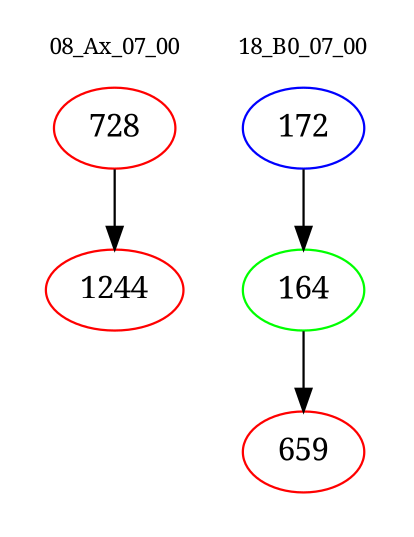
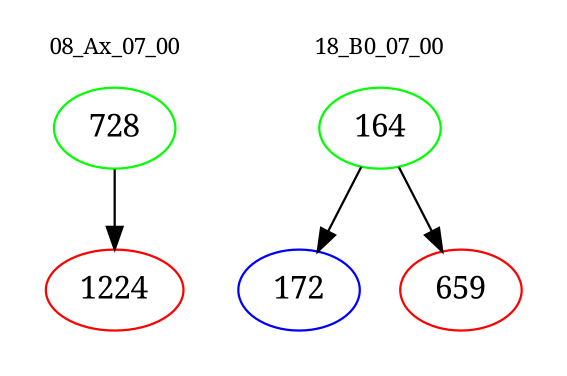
node "728": color red -> green
edge "172" -> "164": reversed
node "1244": label "1244" -> "1224"
